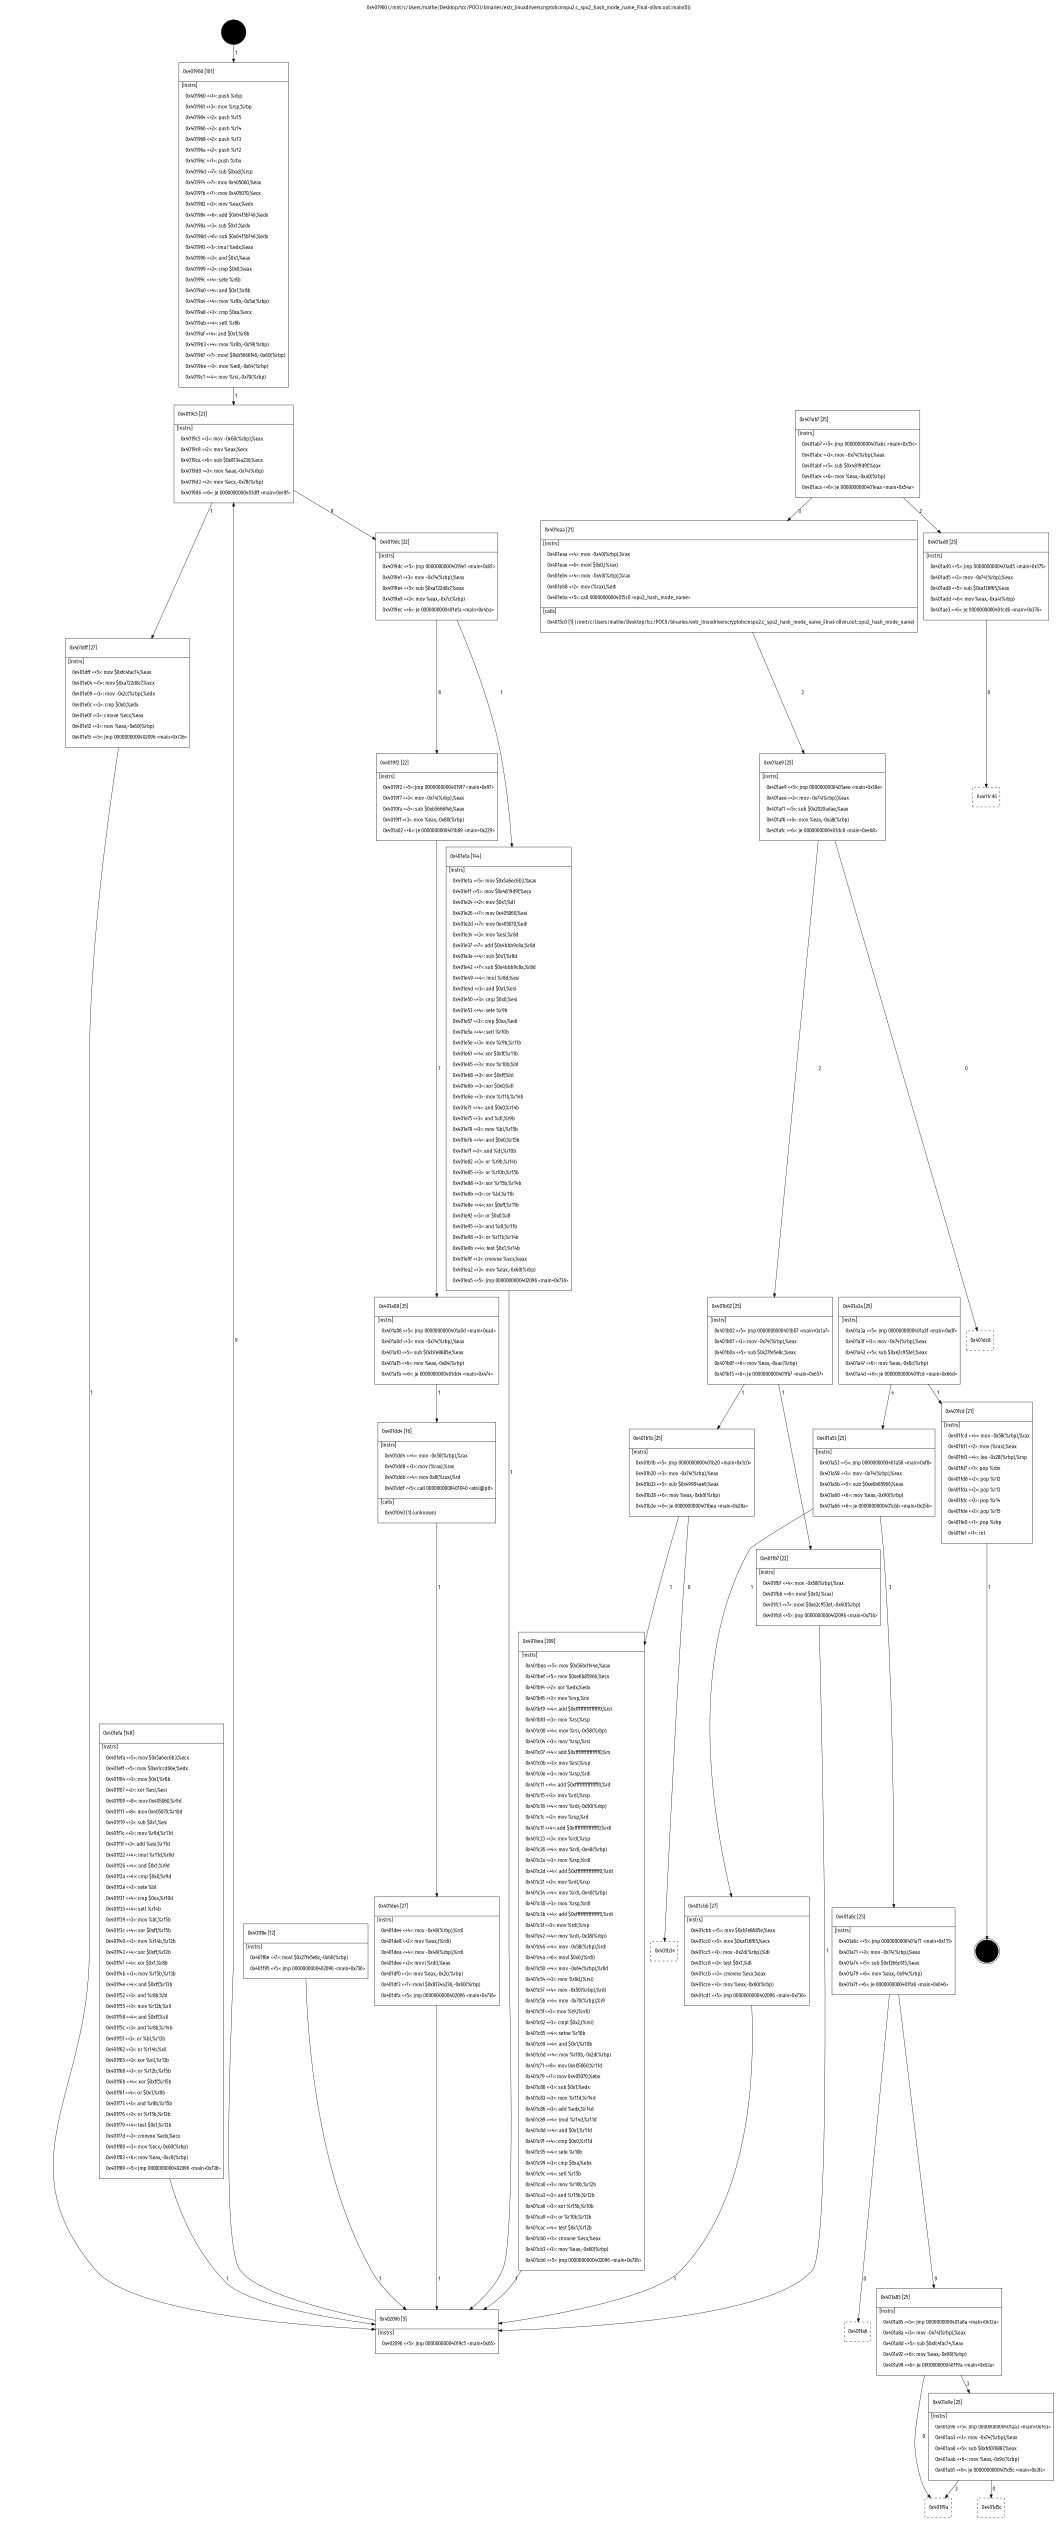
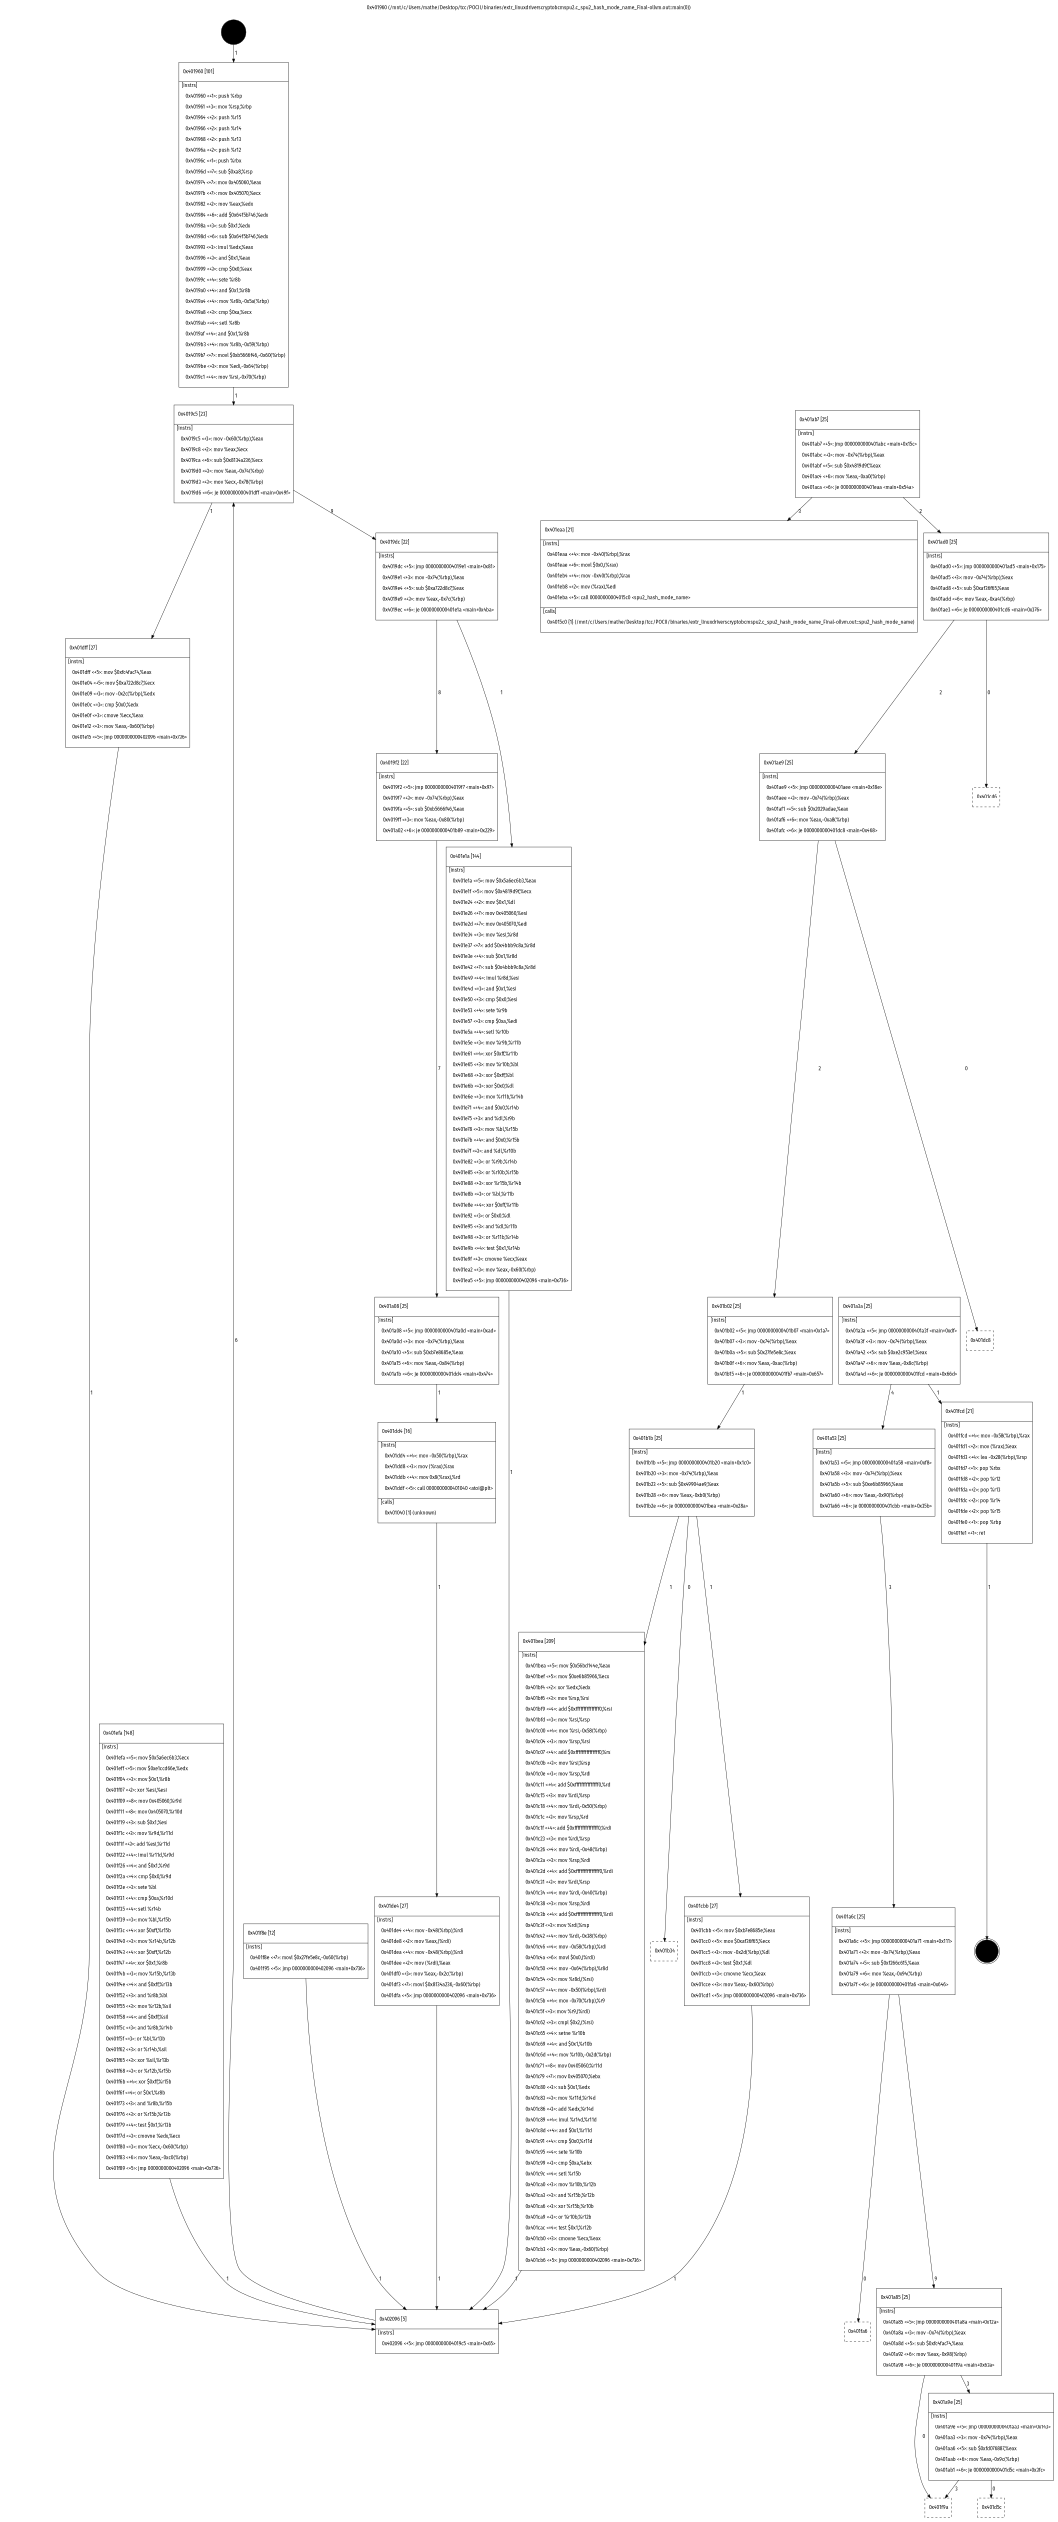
edge "0x401eaa [21]" -> "0x401ae9 [25]": now "0x401ad0 [25]" -> "0x401ae9 [25]"
edge "0x402096 [5]" -> "0x4019c5 [23]": label " 9" -> " 6"
node "0x401fb7 [22]": removed
edge "0x401a53 [25]" -> "0x401cbb [27]": now "0x401b1b [25]" -> "0x401cbb [27]"
